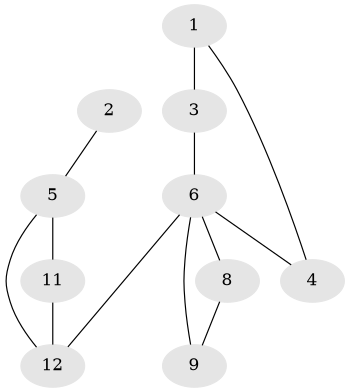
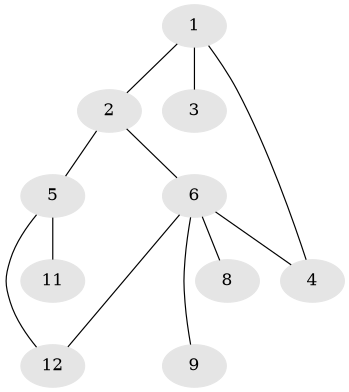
edge "1" -- "2": added
edge "3" -- "6": now "2" -- "6"
edge "11" -- "12": removed
edge "8" -- "9": removed
